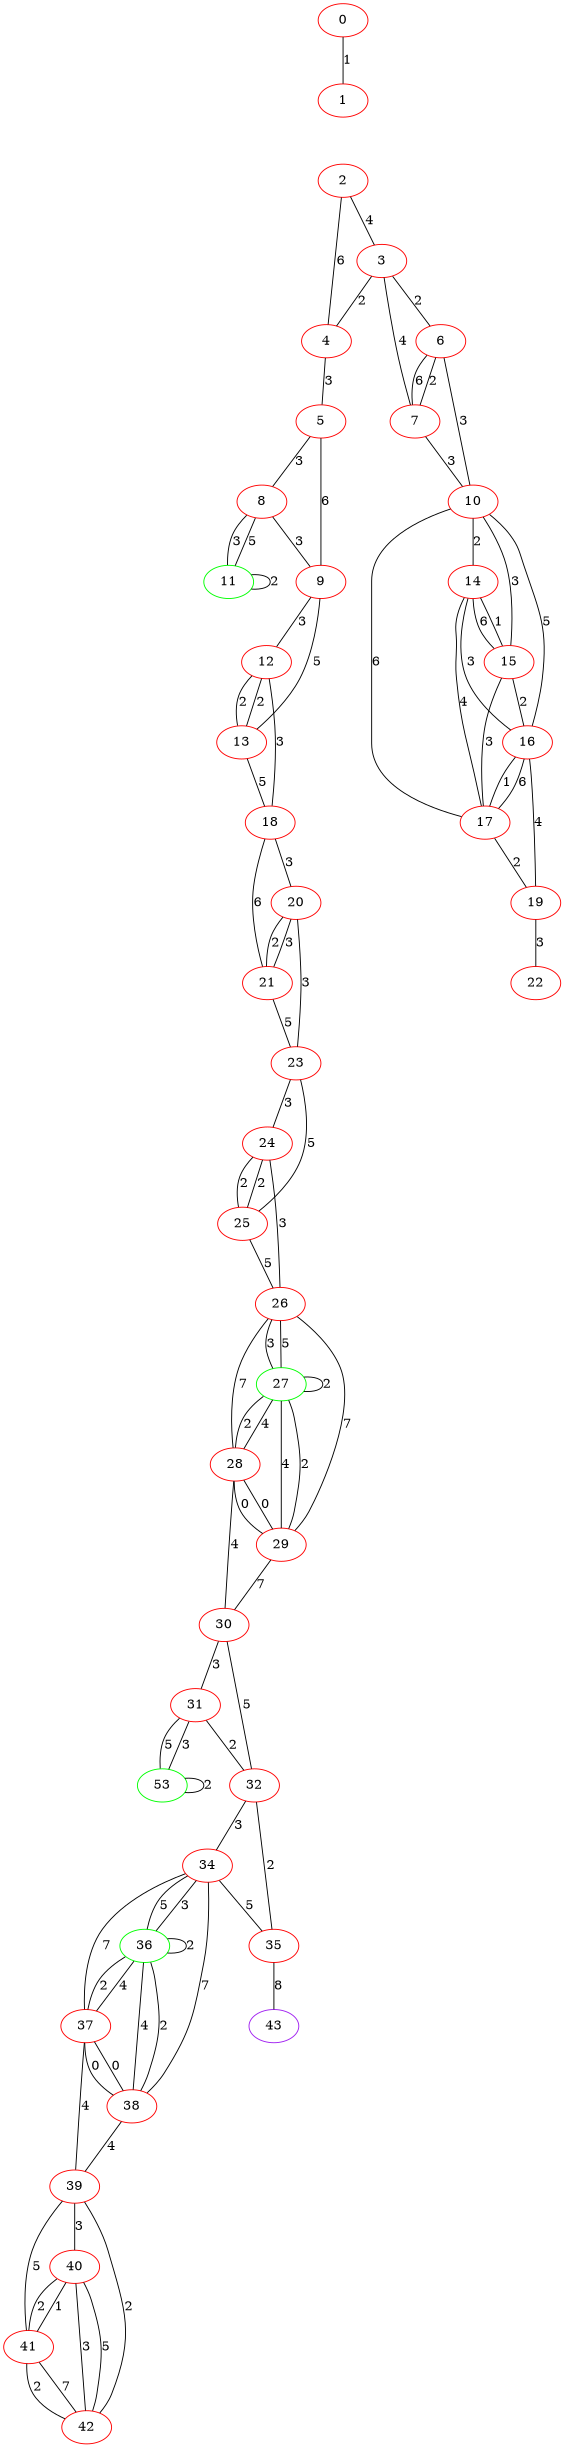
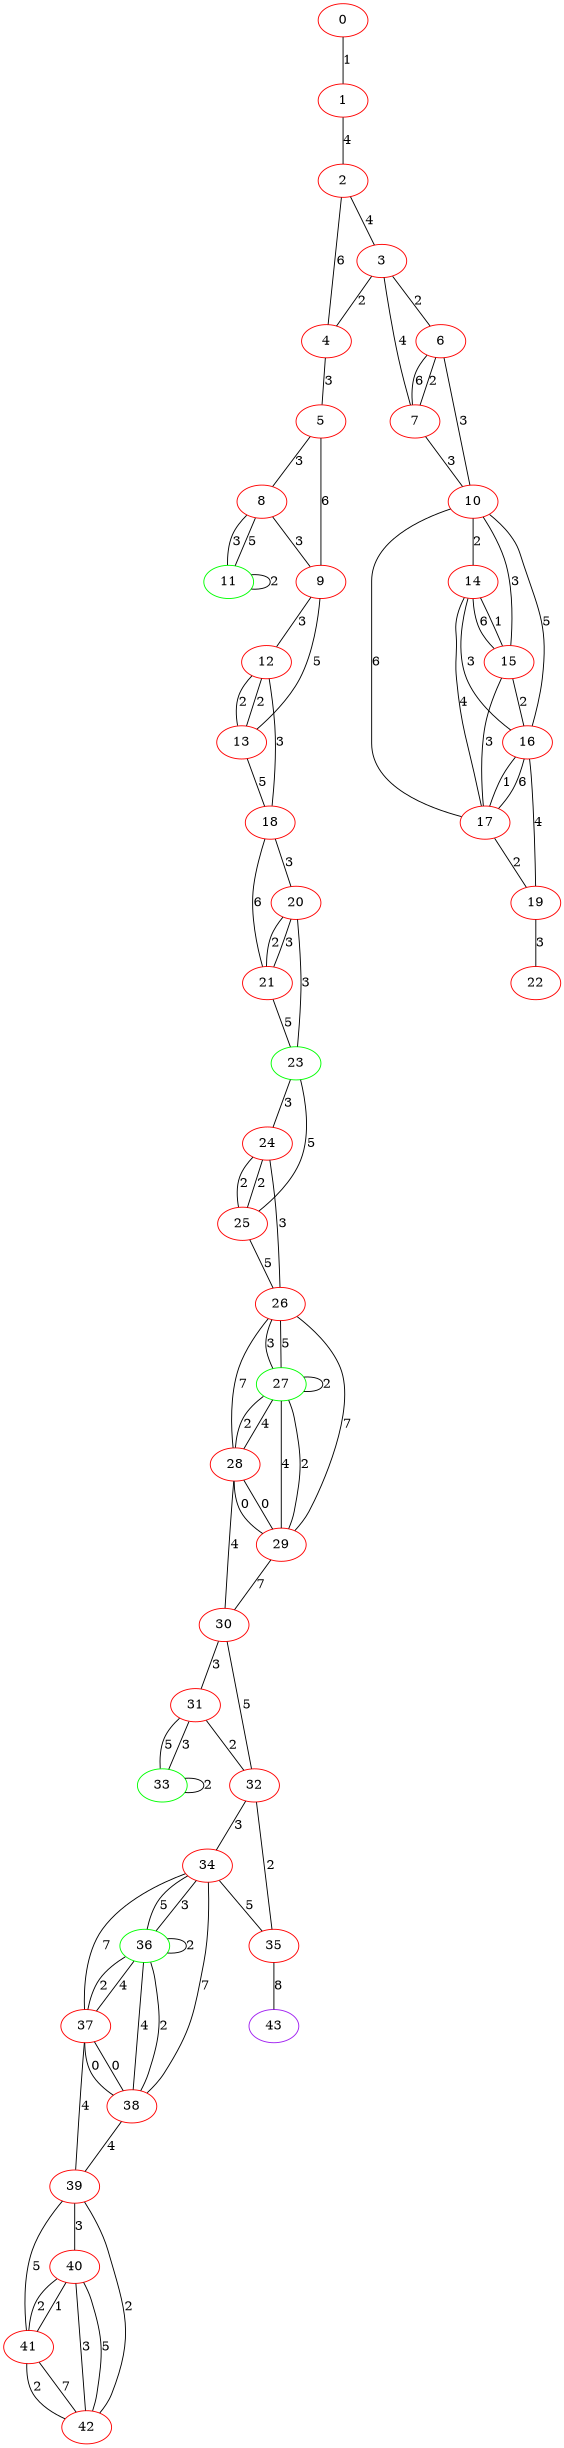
edge "1" -- "2": added, label "4"
node "23": color red -> green
node "53": label "53" -> "33"
